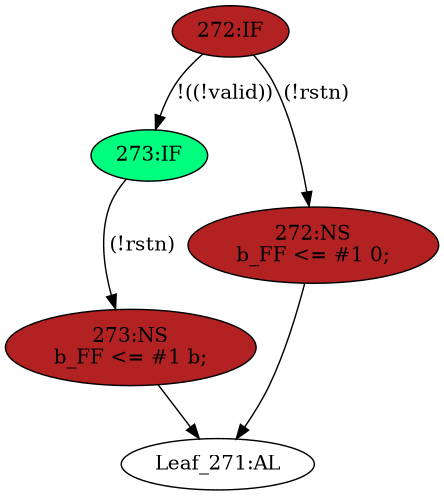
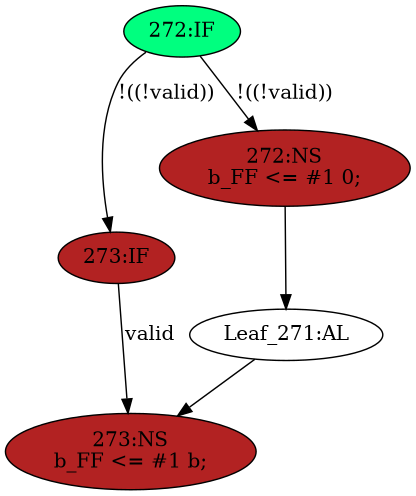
node "272:IF": fillcolor firebrick -> springgreen
edge "272:IF" -> "272:NS b_FF <= #1 0;": label "(!rstn)" -> "!((!valid))"
node "273:IF": fillcolor springgreen -> firebrick
edge "273:IF" -> "273:NS b_FF <= #1 b;": label "(!rstn)" -> "valid"
edge "273:NS b_FF <= #1 b;" -> "Leaf_271:AL": reversed
